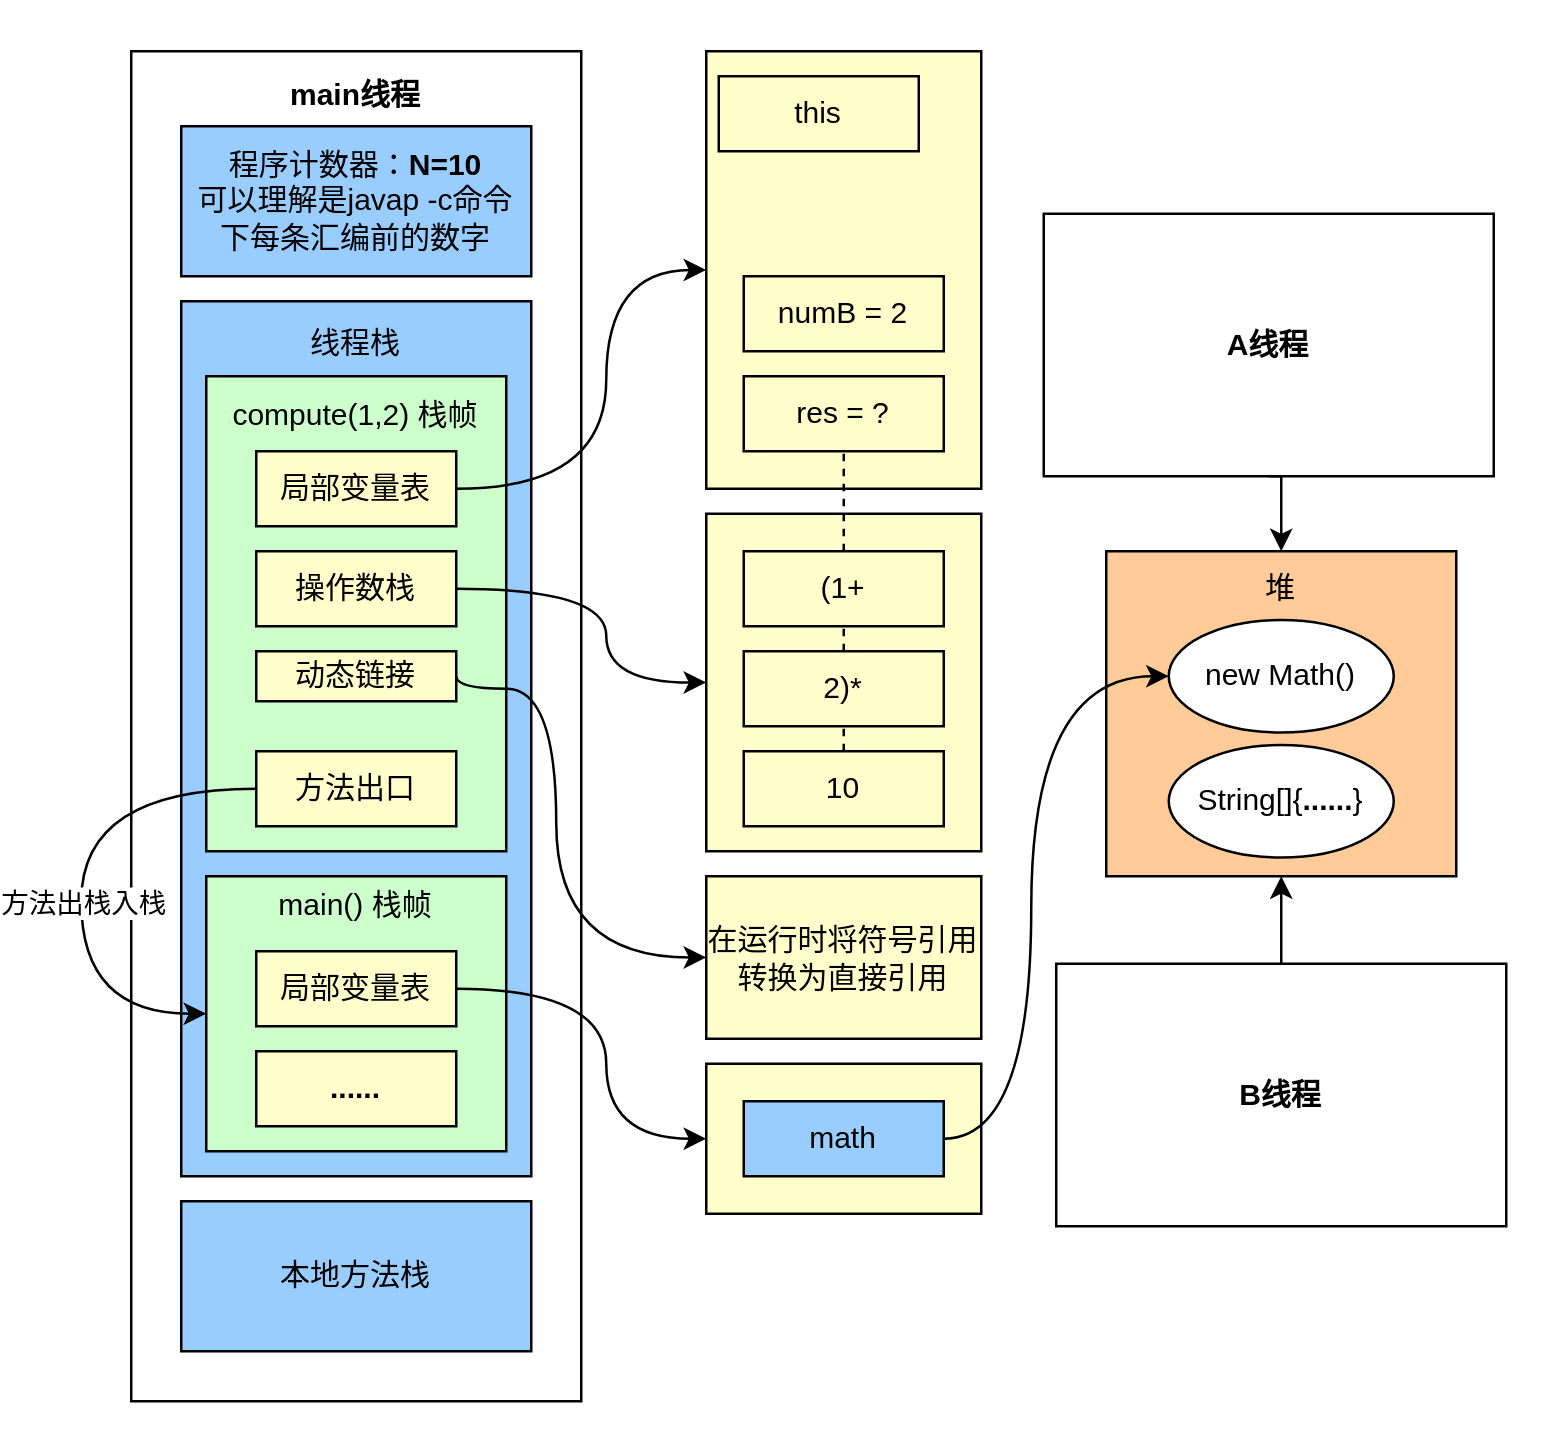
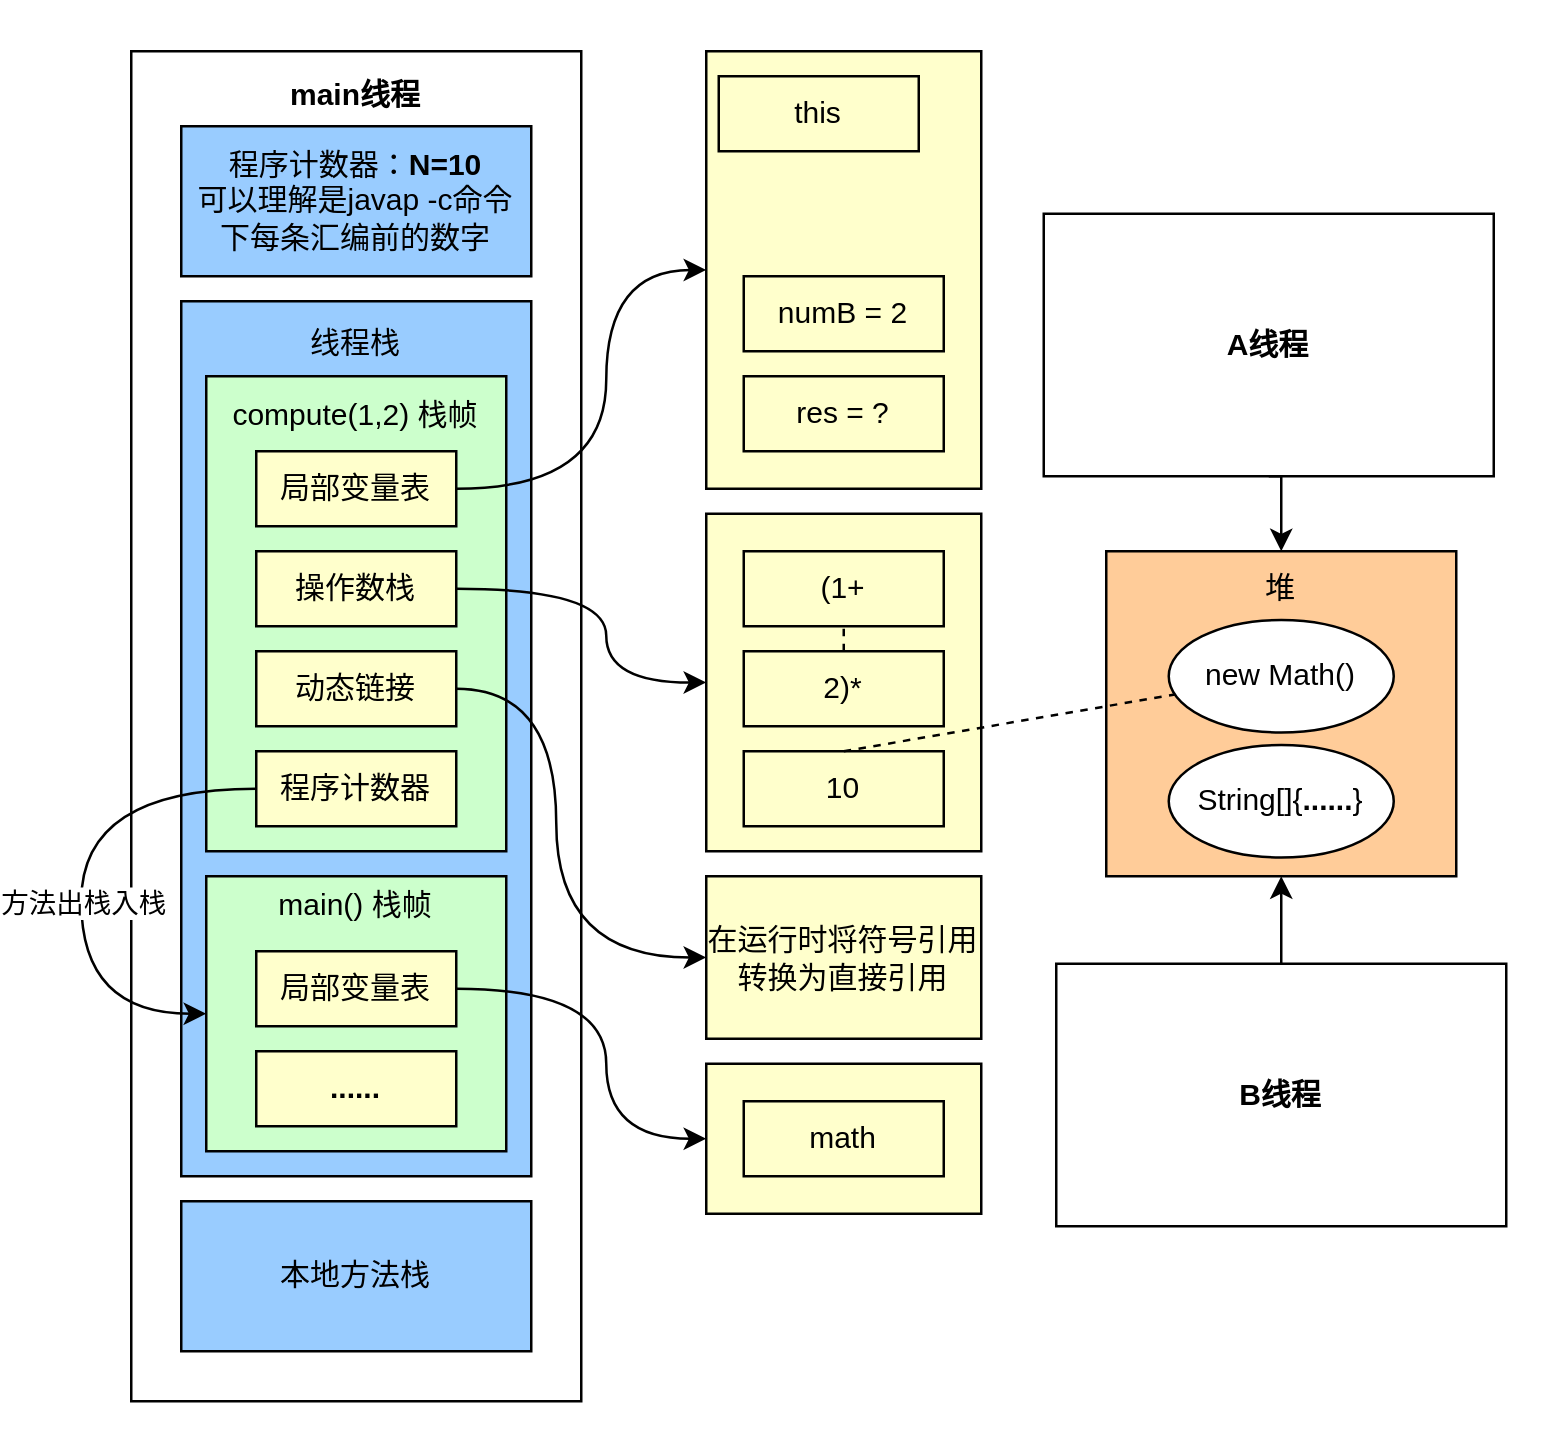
edge "res = ?" -- "(1+": removed
node "动态链接": size 200x50 -> 200x75
edge "2)*" -- "10": now "new Math()" -- "10"
node "方法出口": label "方法出口" -> "程序计数器"
edge "math" -> "new Math()": removed
node "math": fillcolor #99ccff -> #ffffcc
